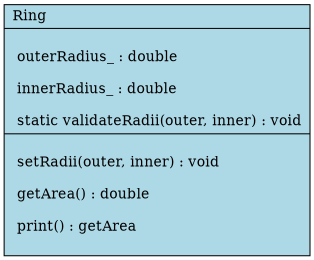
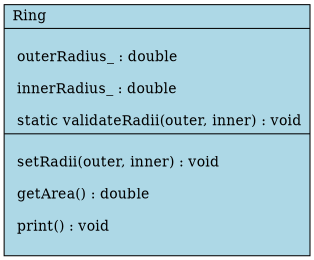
node "Ring": text "print() : getArea" -> "print() : void"
